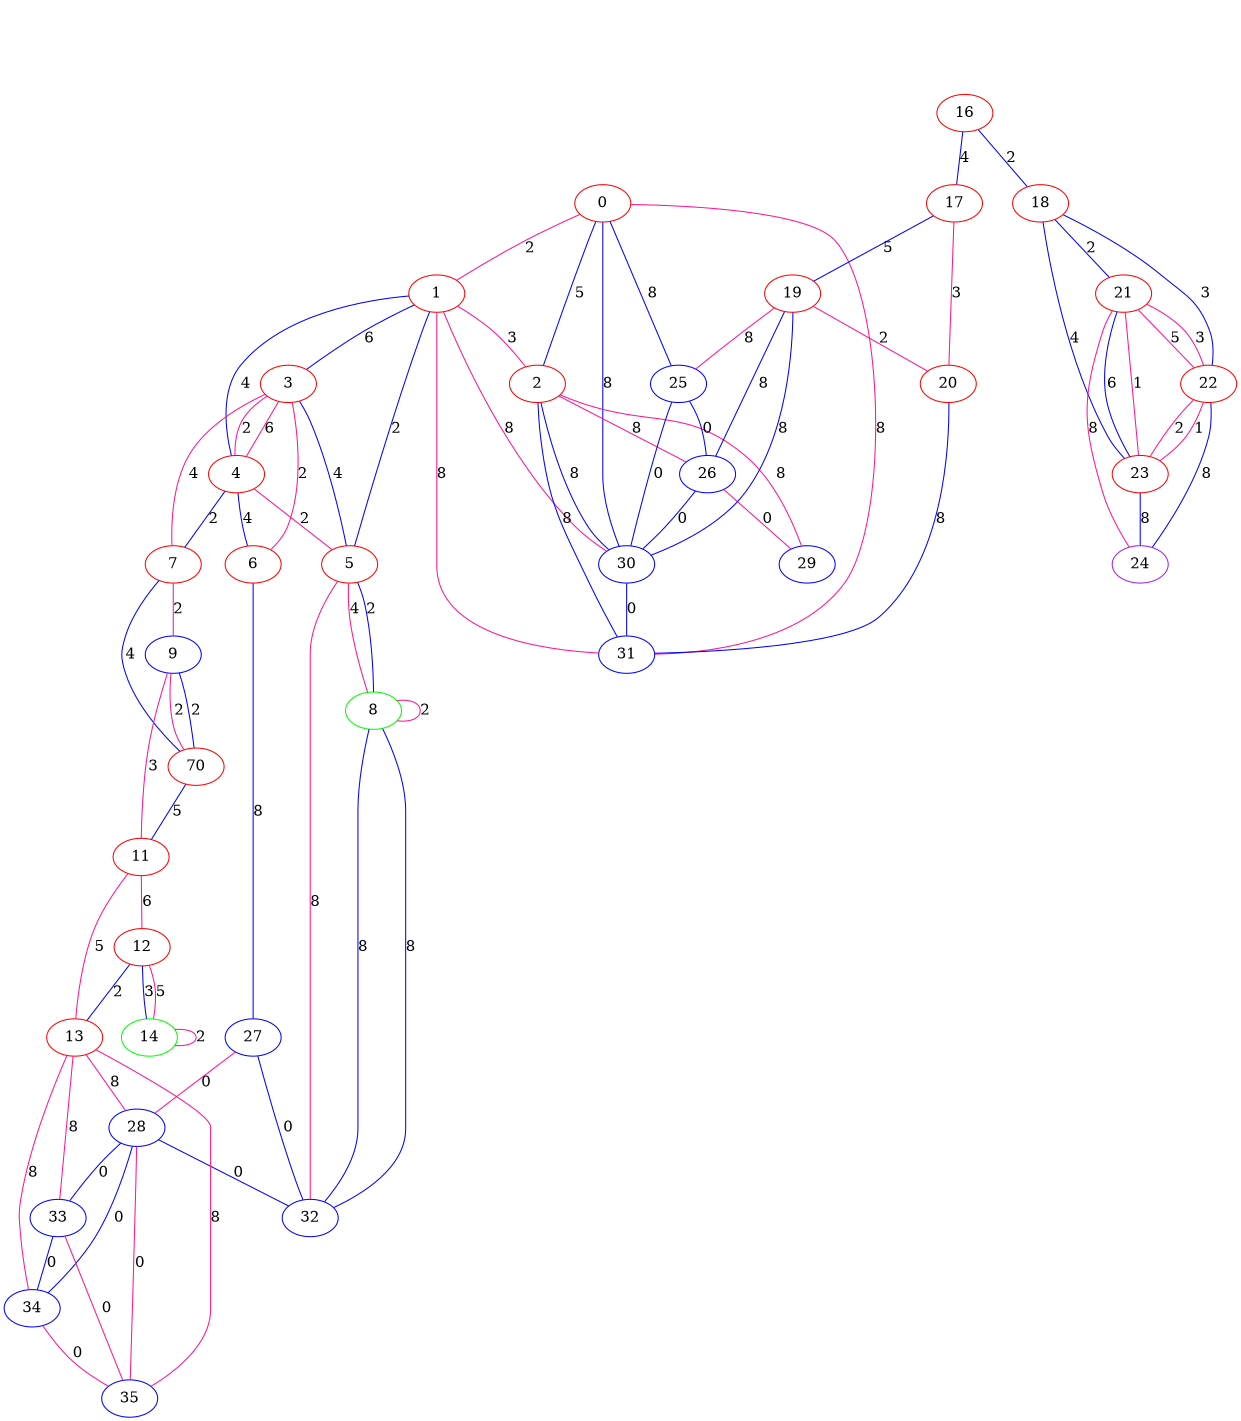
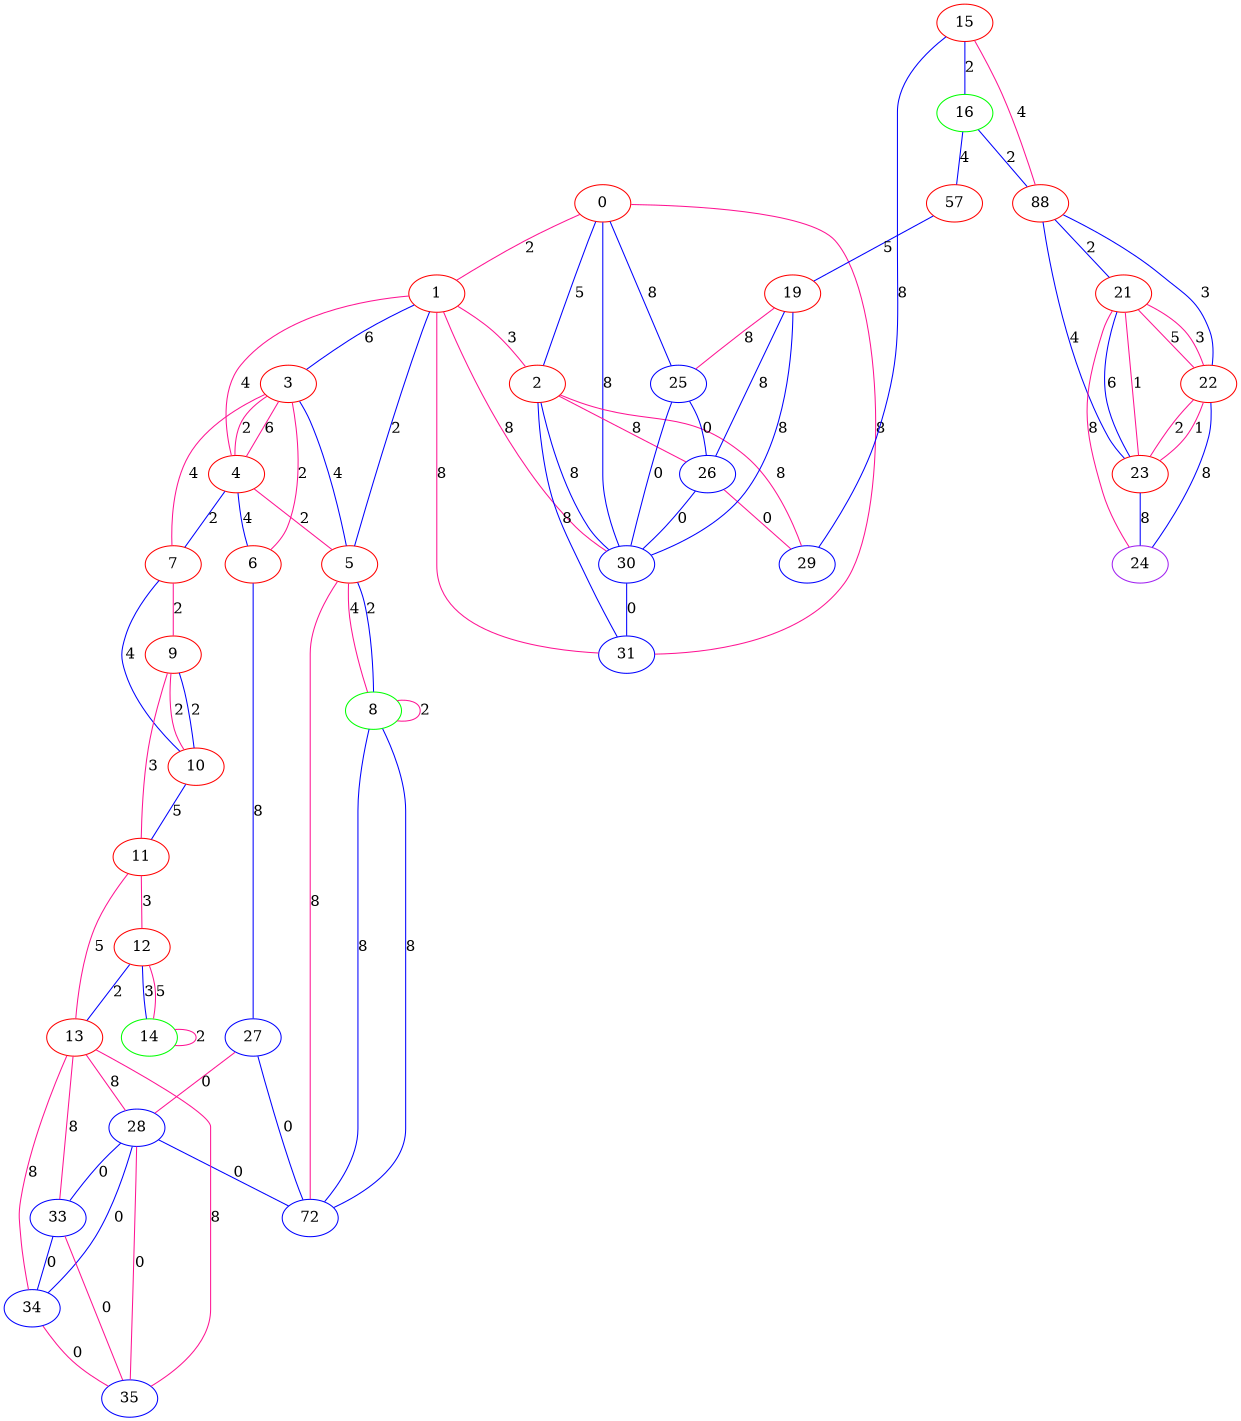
node "15": added
node "16": color red -> green
node "17": label "17" -> "57"
node "18": label "18" -> "88"
edge "1" -- "4": color blue -> deeppink
node "20": removed
node "9": color blue -> red
node "70": label "70" -> "10"
edge "11" -- "12": label "6" -> "3"
node "32": label "32" -> "72"
